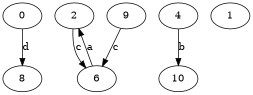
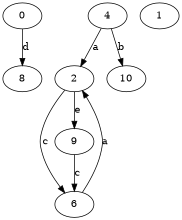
edge "4" -> "2": added, label "a"
edge "2" -> "9": added, label "e"
